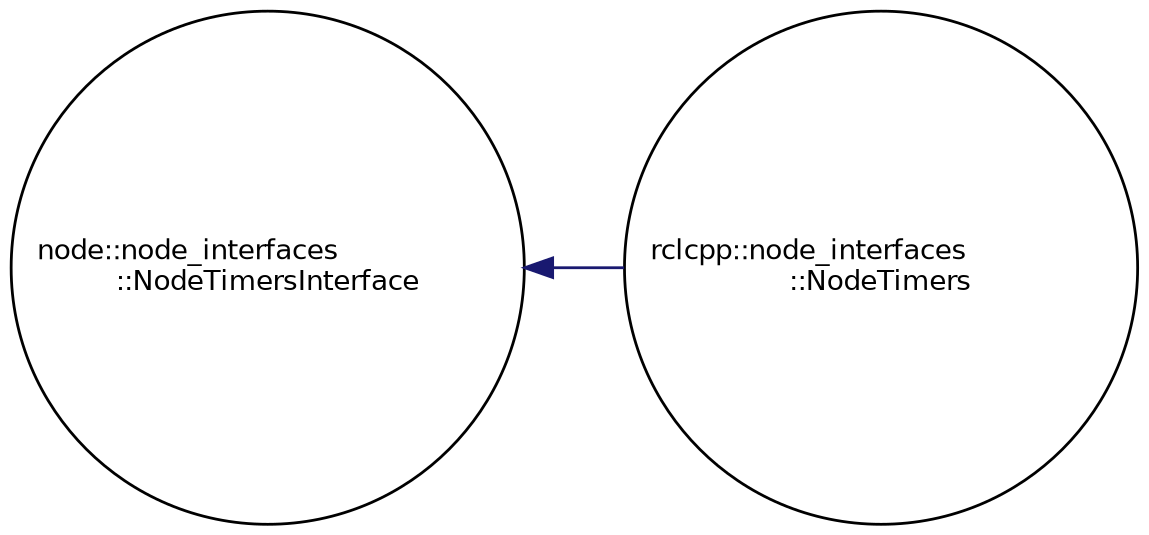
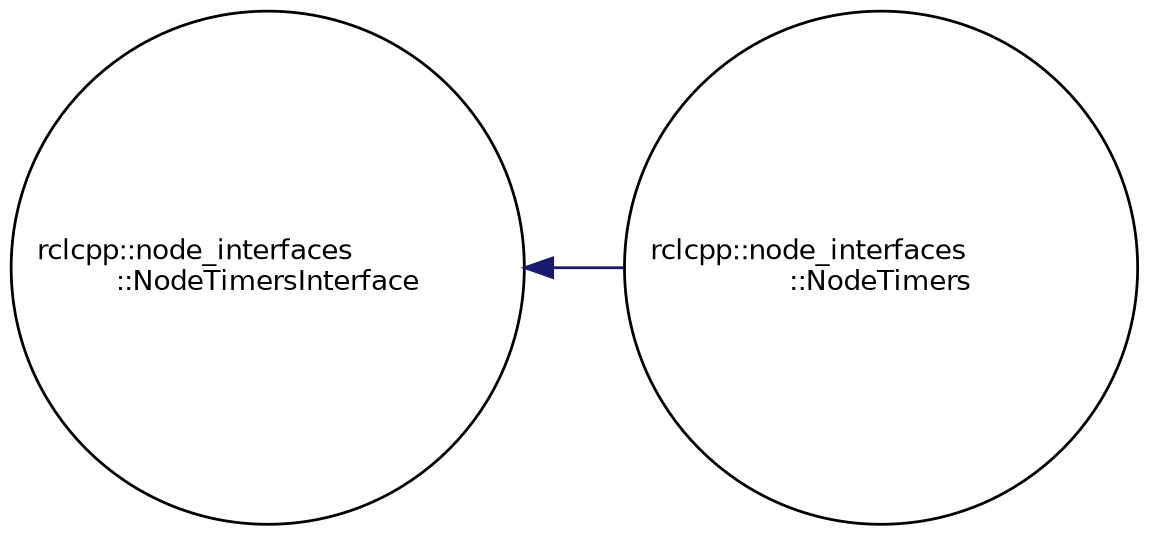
node "node::node_interfaces ::NodeTimersInterface": label "node::node_interfaces ::NodeTimersInterface" -> "rclcpp::node_interfaces ::NodeTimersInterface"
